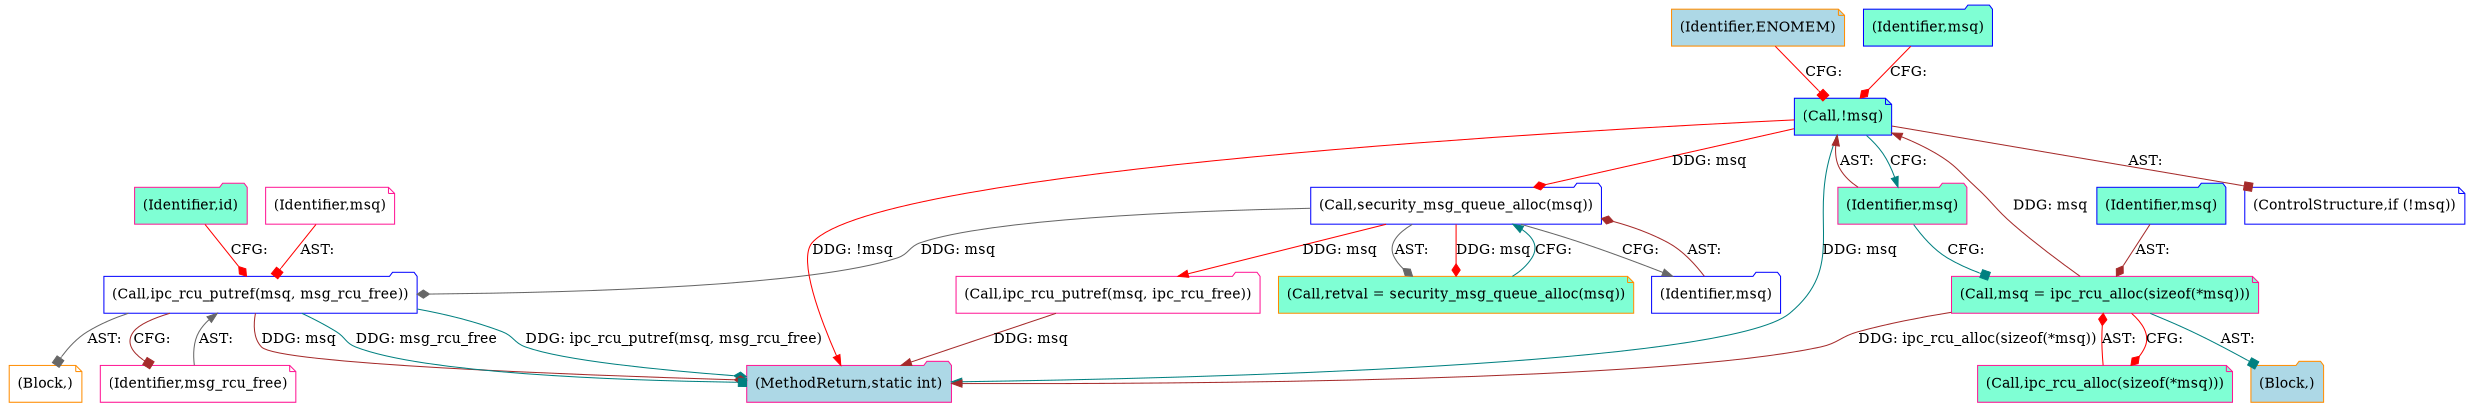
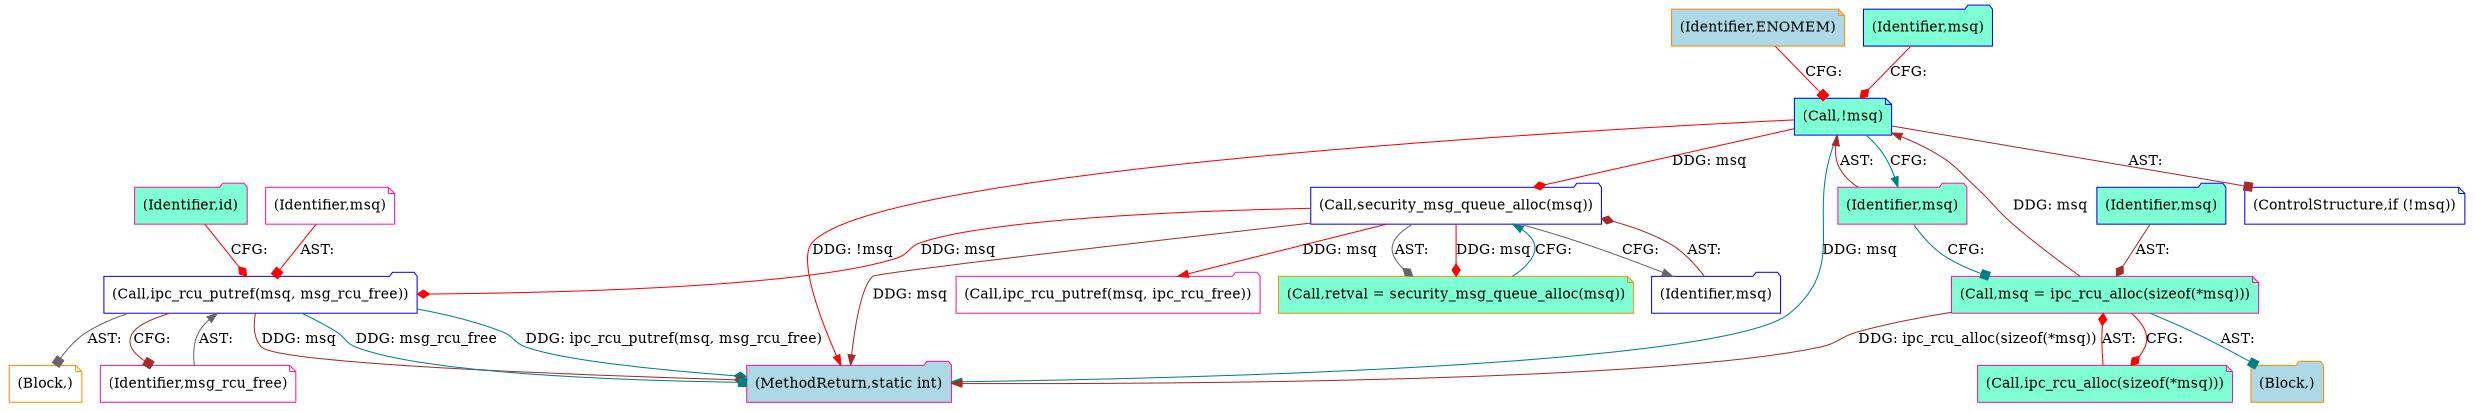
edge "(Call,security_msg_queue_alloc(msq))" -> "(Call,ipc_rcu_putref(msq, msg_rcu_free))": color gray40 -> red
edge "(Call,ipc_rcu_putref(msq, ipc_rcu_free))" -> "(MethodReturn,static int)": now "(Call,security_msg_queue_alloc(msq))" -> "(MethodReturn,static int)"
